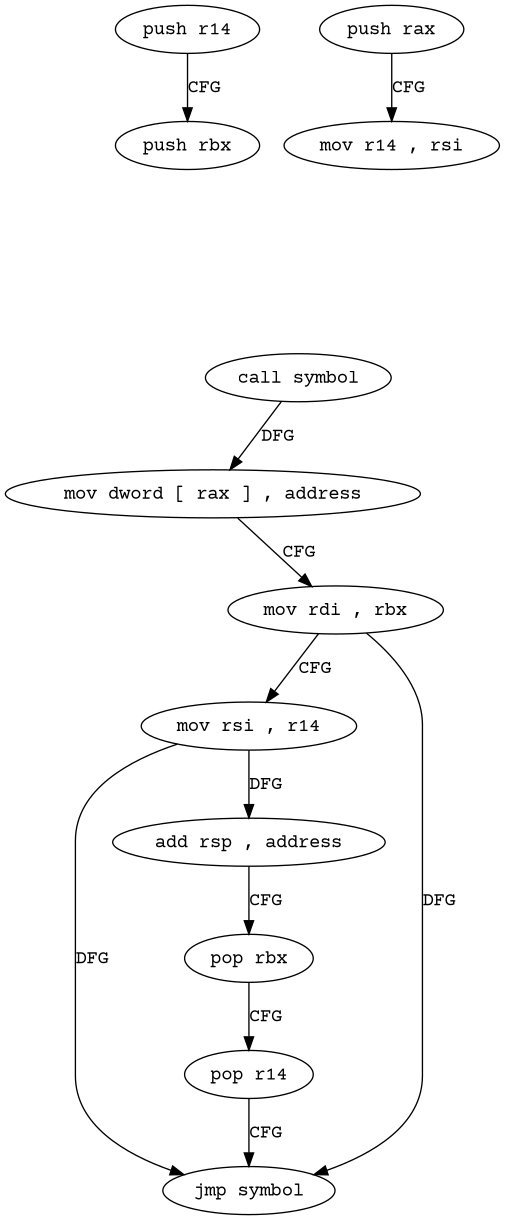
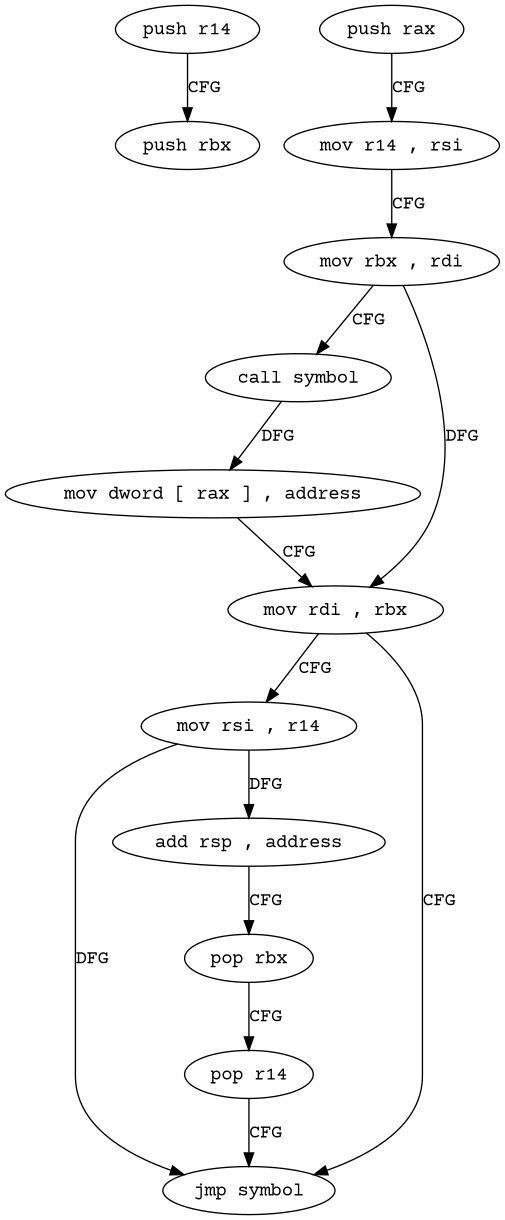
node "mov rbx , rdi": added
edge "mov rdi , rbx" -> "jmp symbol": label "DFG" -> "CFG"
